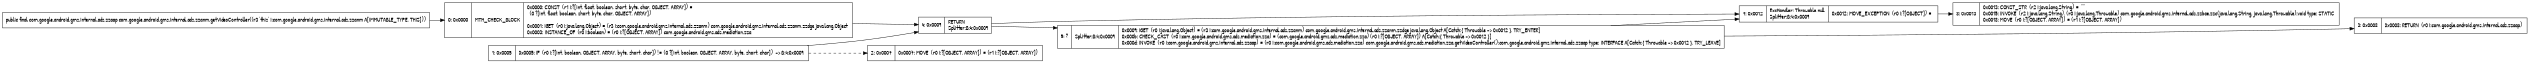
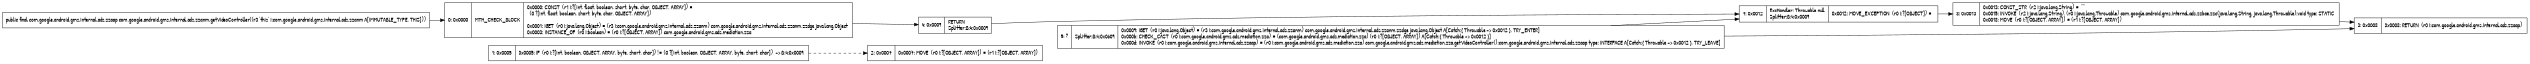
edge "8: 0x0013" -> "3: 0x0008": added
edge "4: 0x0009" -> "5: ?": removed
node "5: ?": text "Splitter:B:4:0x0009" -> "Splitter:B:4:0x0609"
edge "1: 0x0005" -> "4: 0x0009": removed
